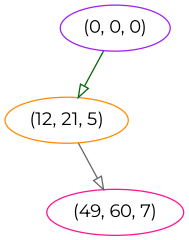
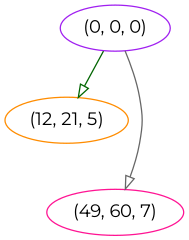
edge "(12, 21, 5)" -> "(49, 60, 7)": now "(0, 0, 0)" -> "(49, 60, 7)"
